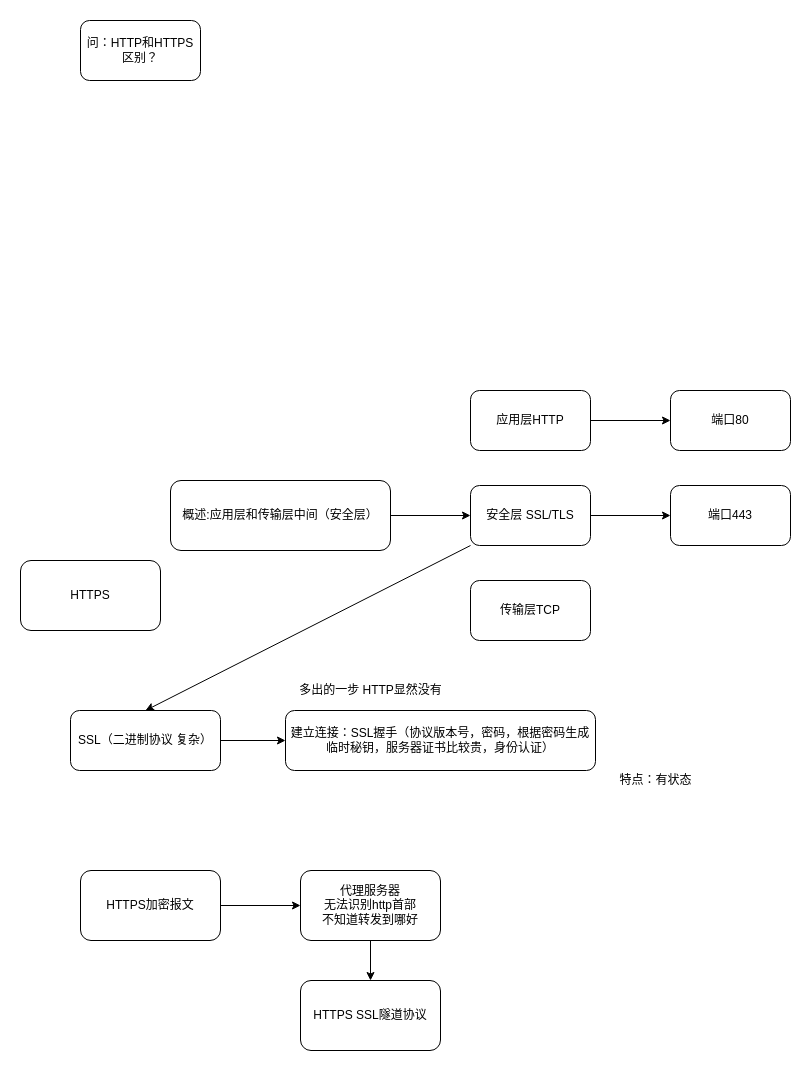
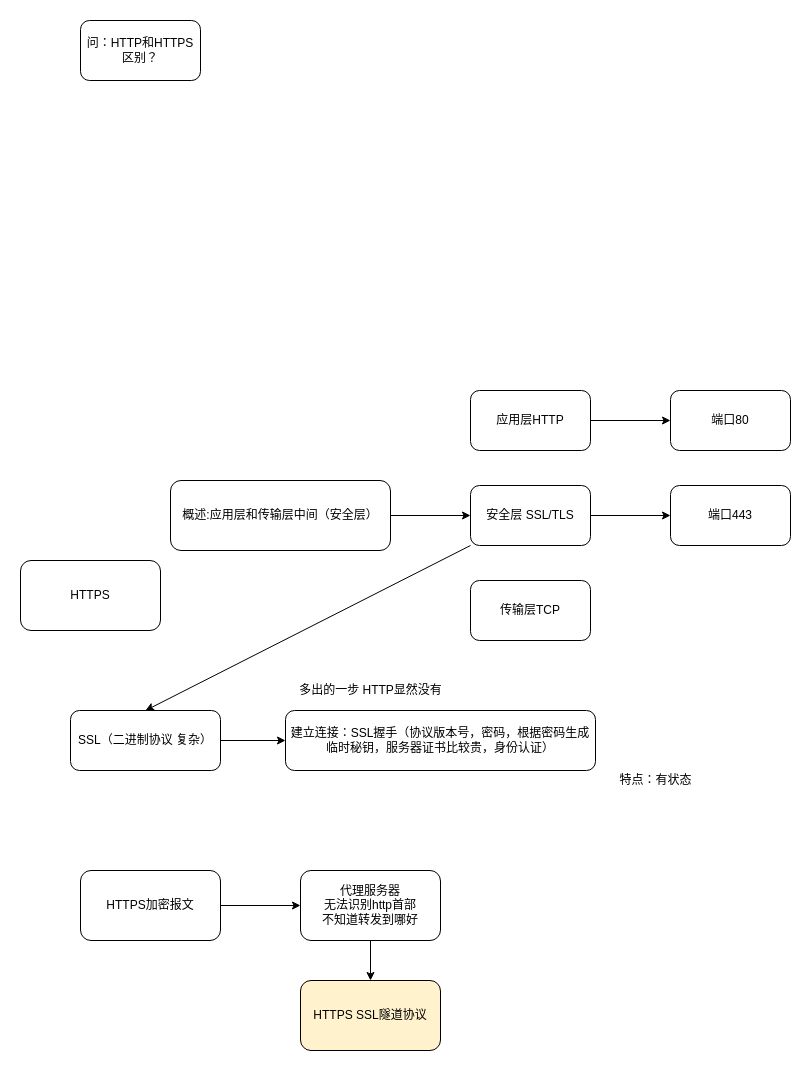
node "HTTPS SSL隧道协议": fillcolor #ffffff -> #fff2cc
